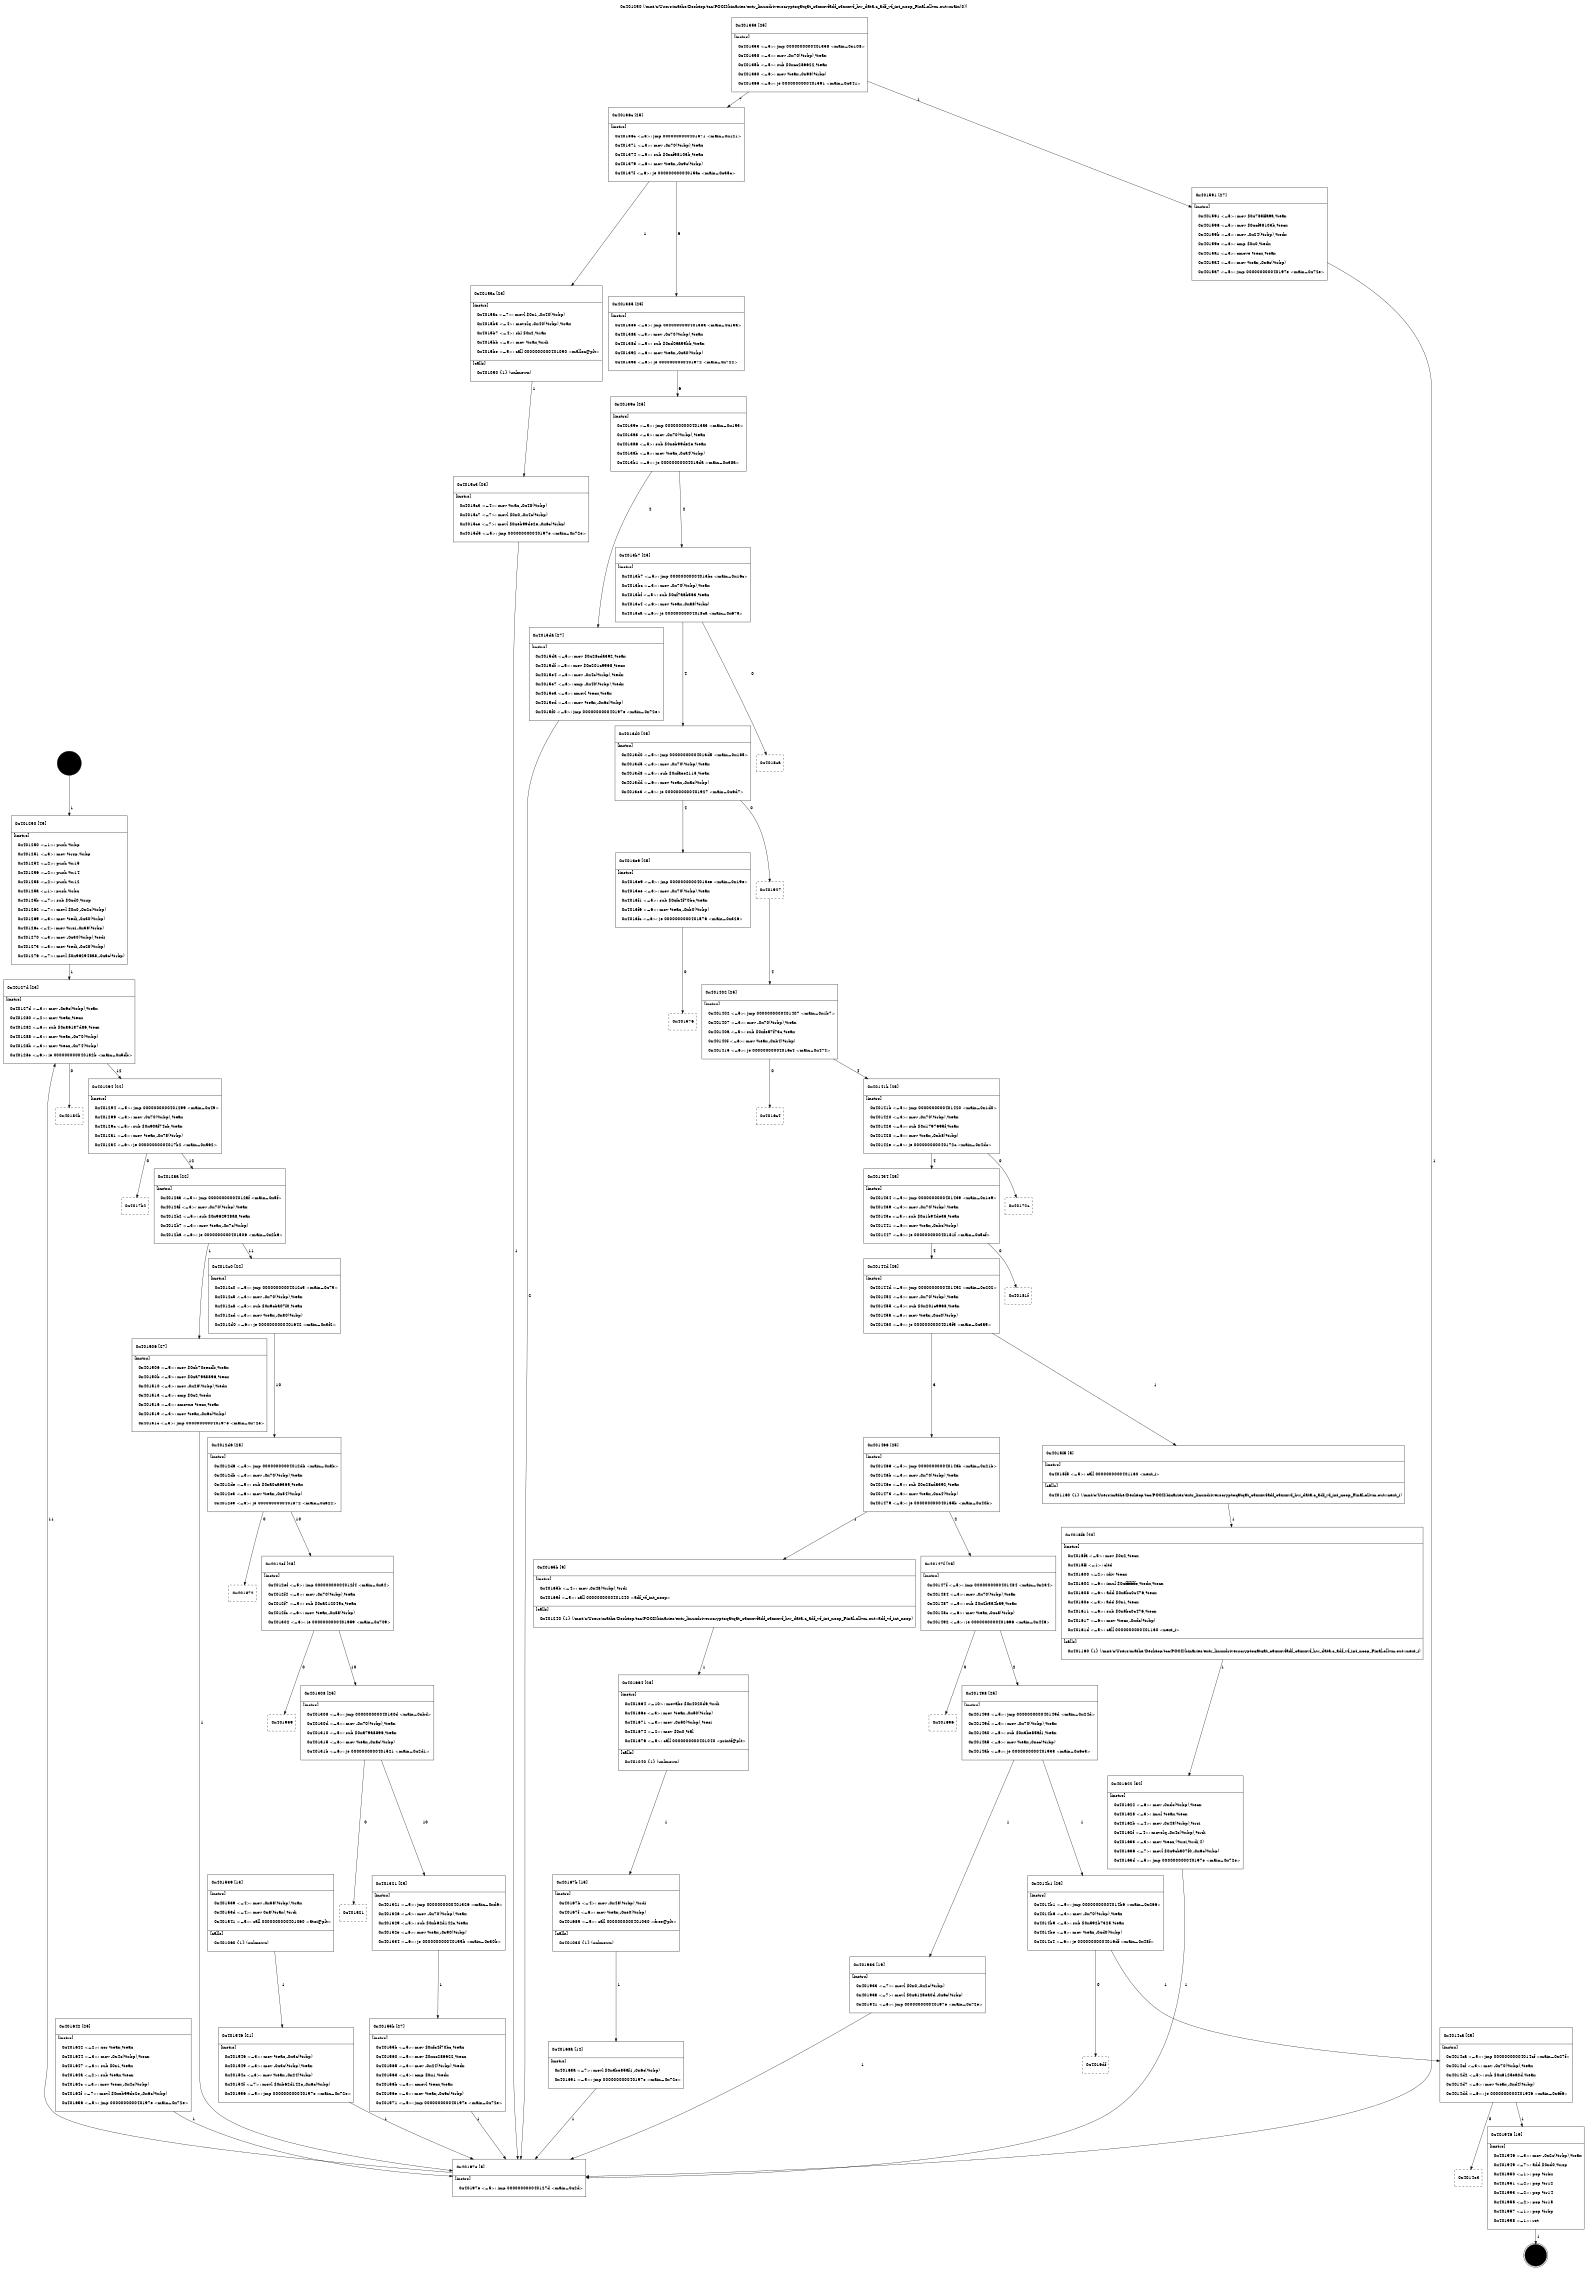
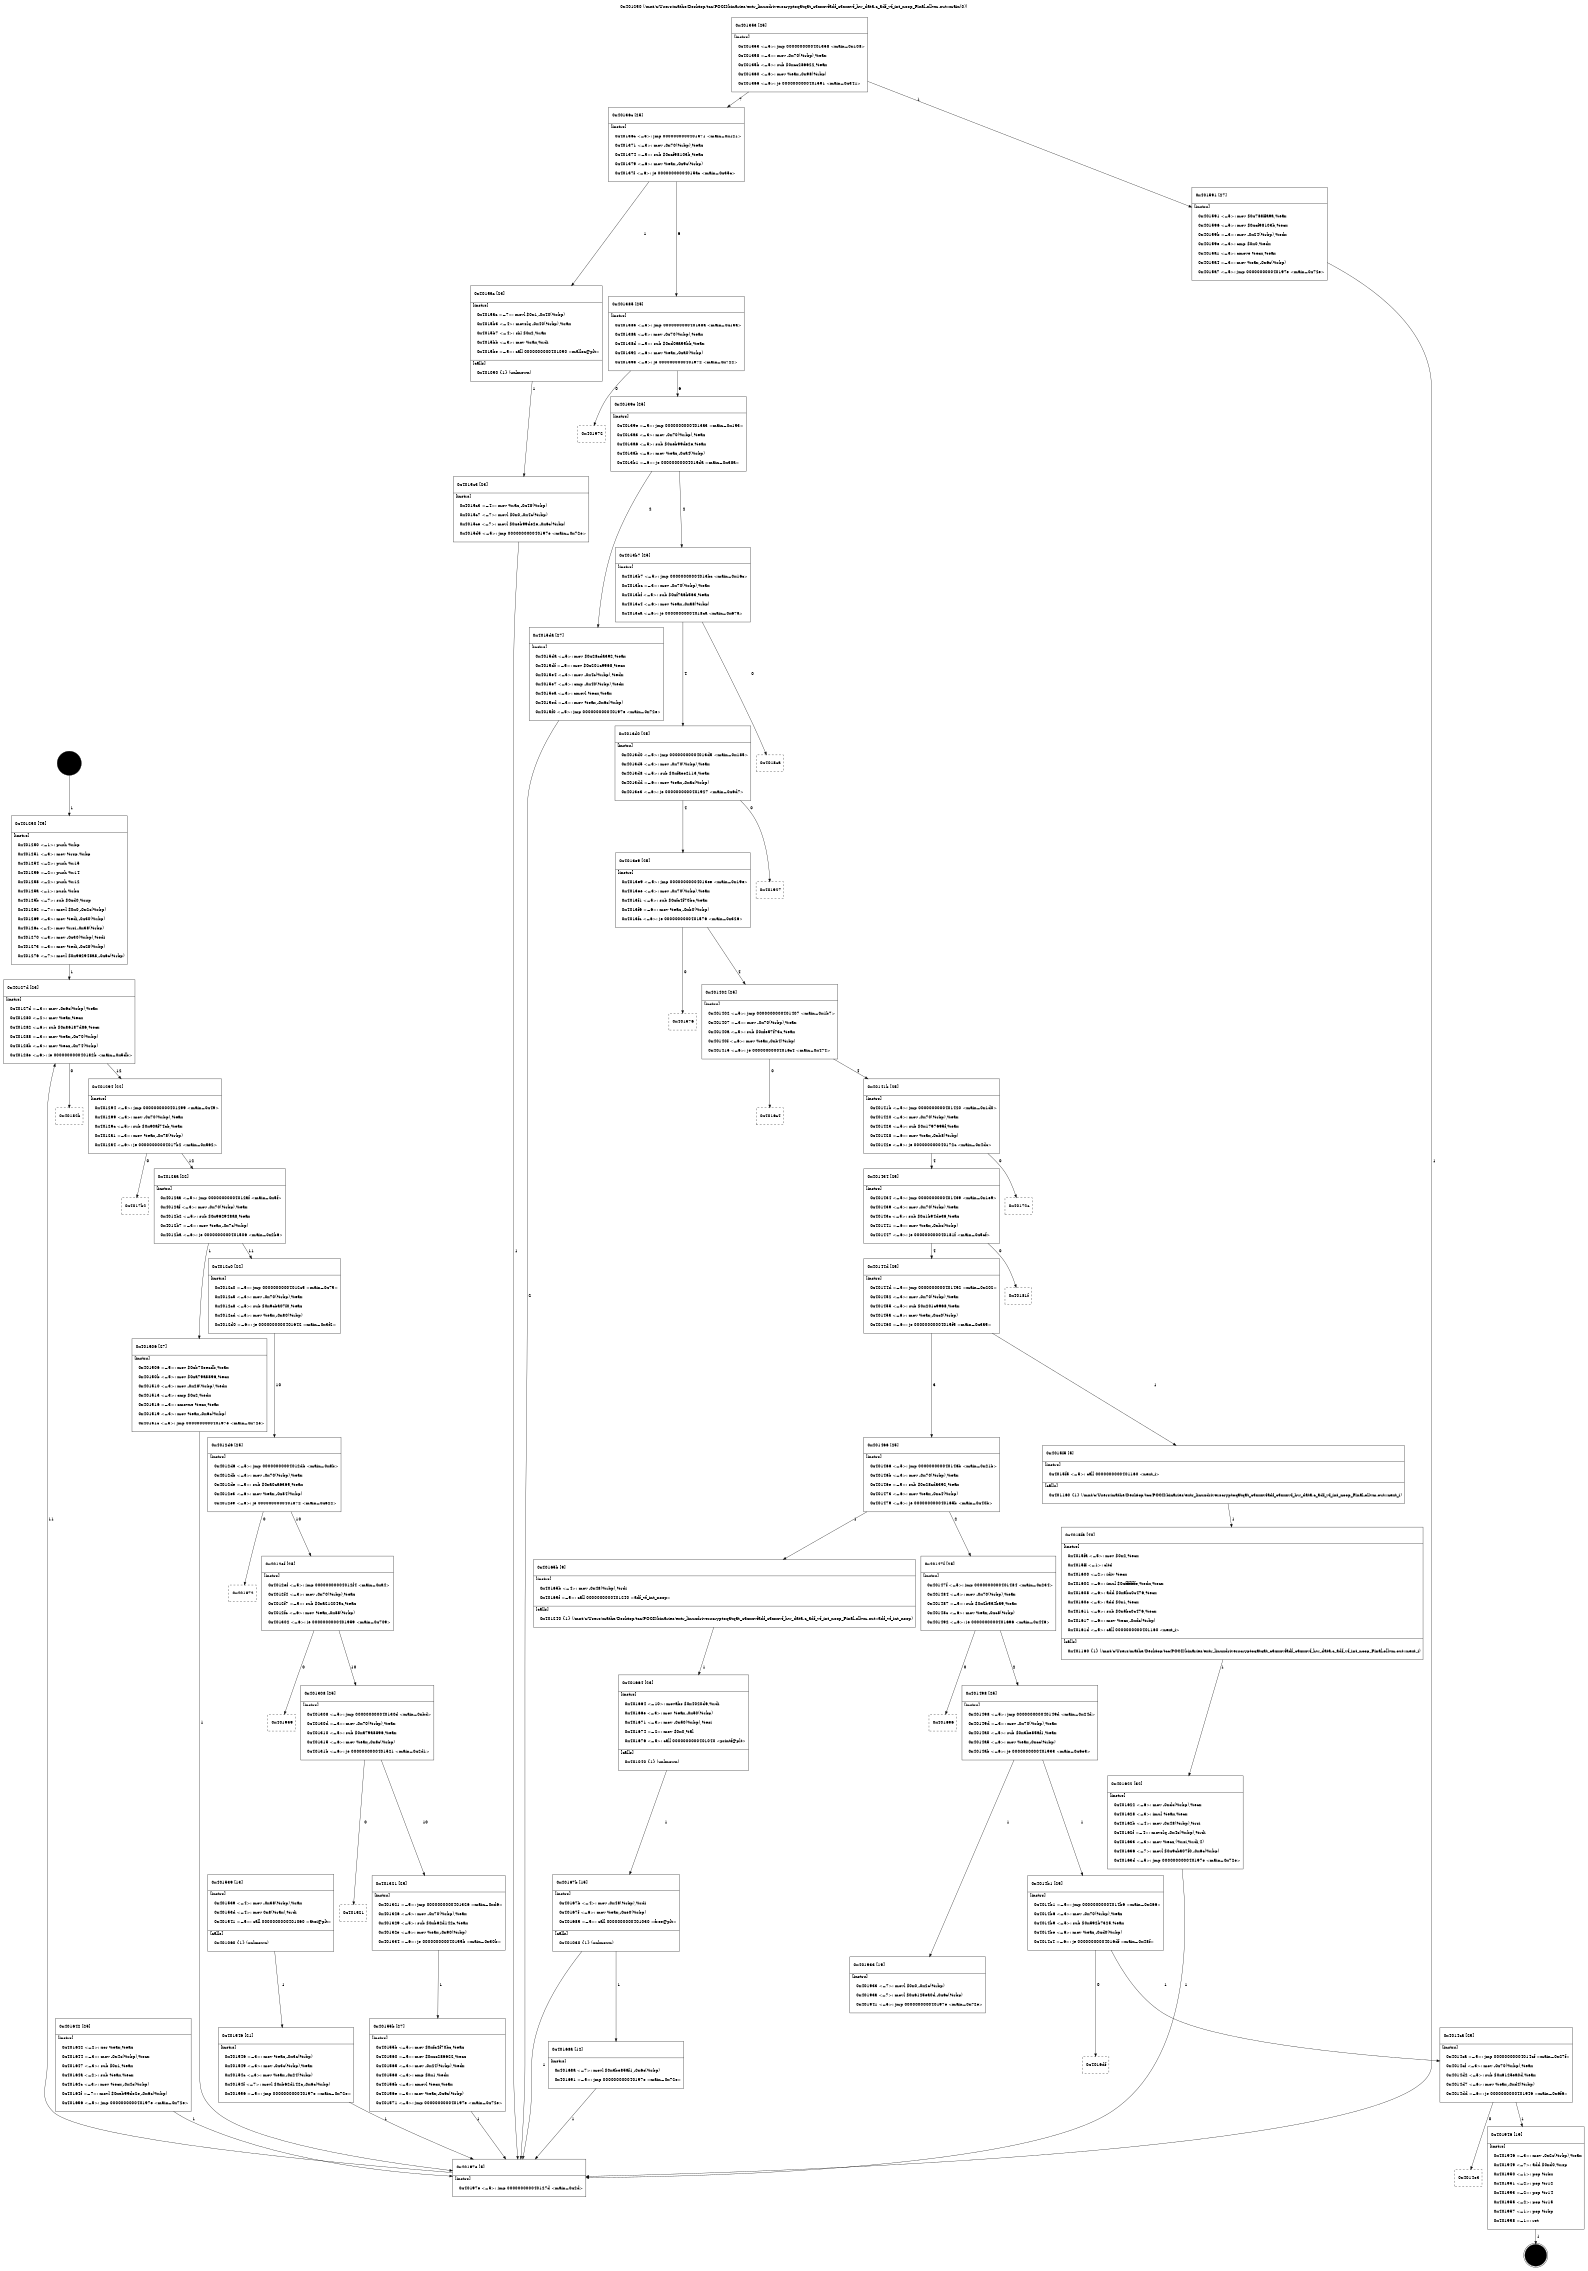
node "0x401972": added
edge "0x401927" -> "0x401402 [25]": now "0x4013e9 [25]" -> "0x401402 [25]"
edge "0x401933 [19]" -> "0x40197e [5]": now "0x40167b [15]" -> "0x40197e [5]"
